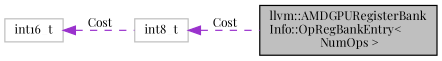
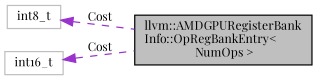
edge "int8_t" -> "int16_t": now "llvm::AMDGPURegisterBank Info::OpRegBankEntry< NumOps >" -> "int16_t"
